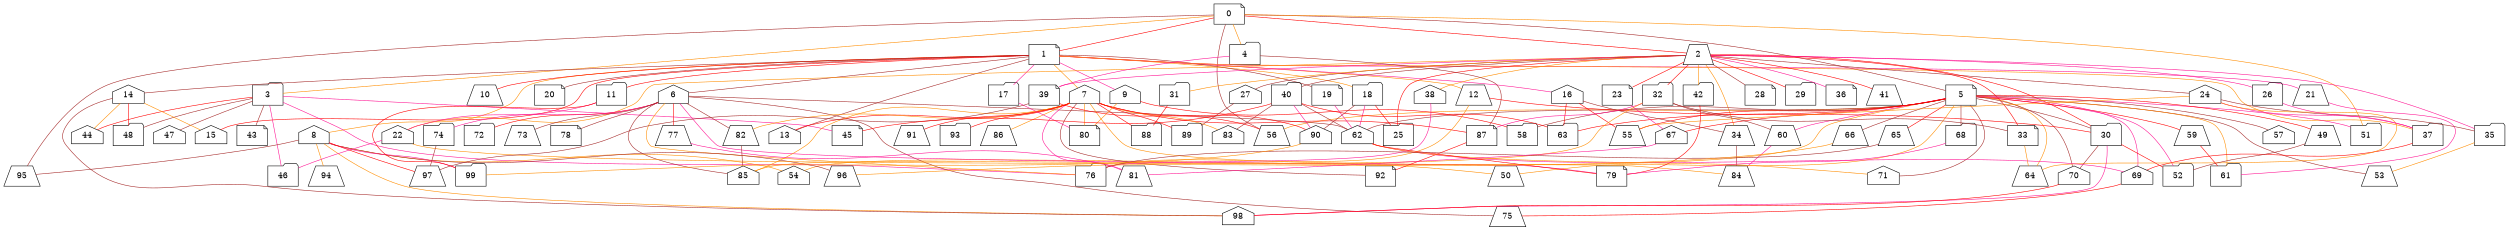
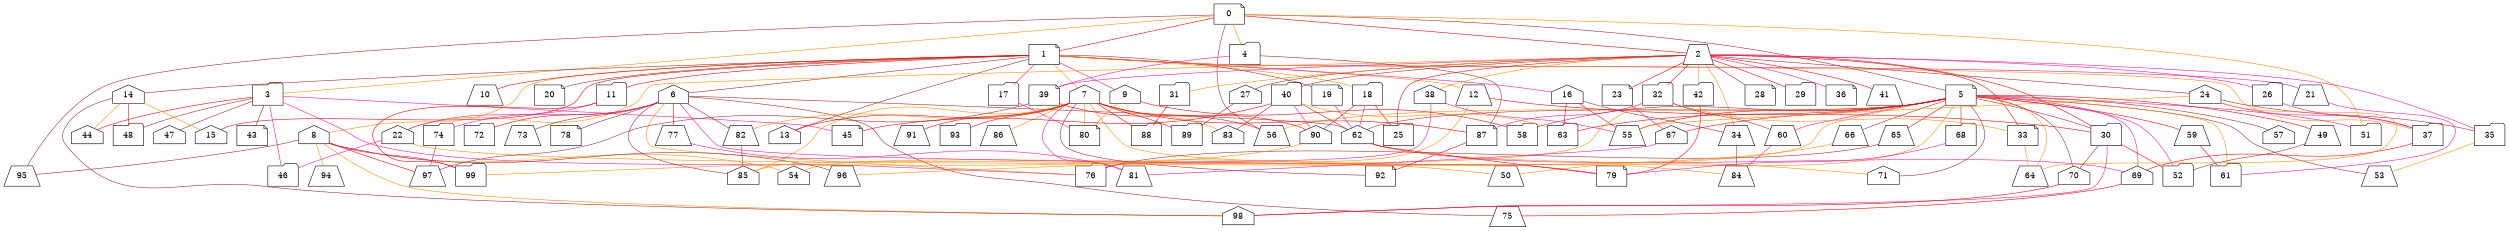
edge "40" -- "63": color red -> darkorange
edge "32" -- "33": color brown -> darkorange
edge "38" -- "55": added
